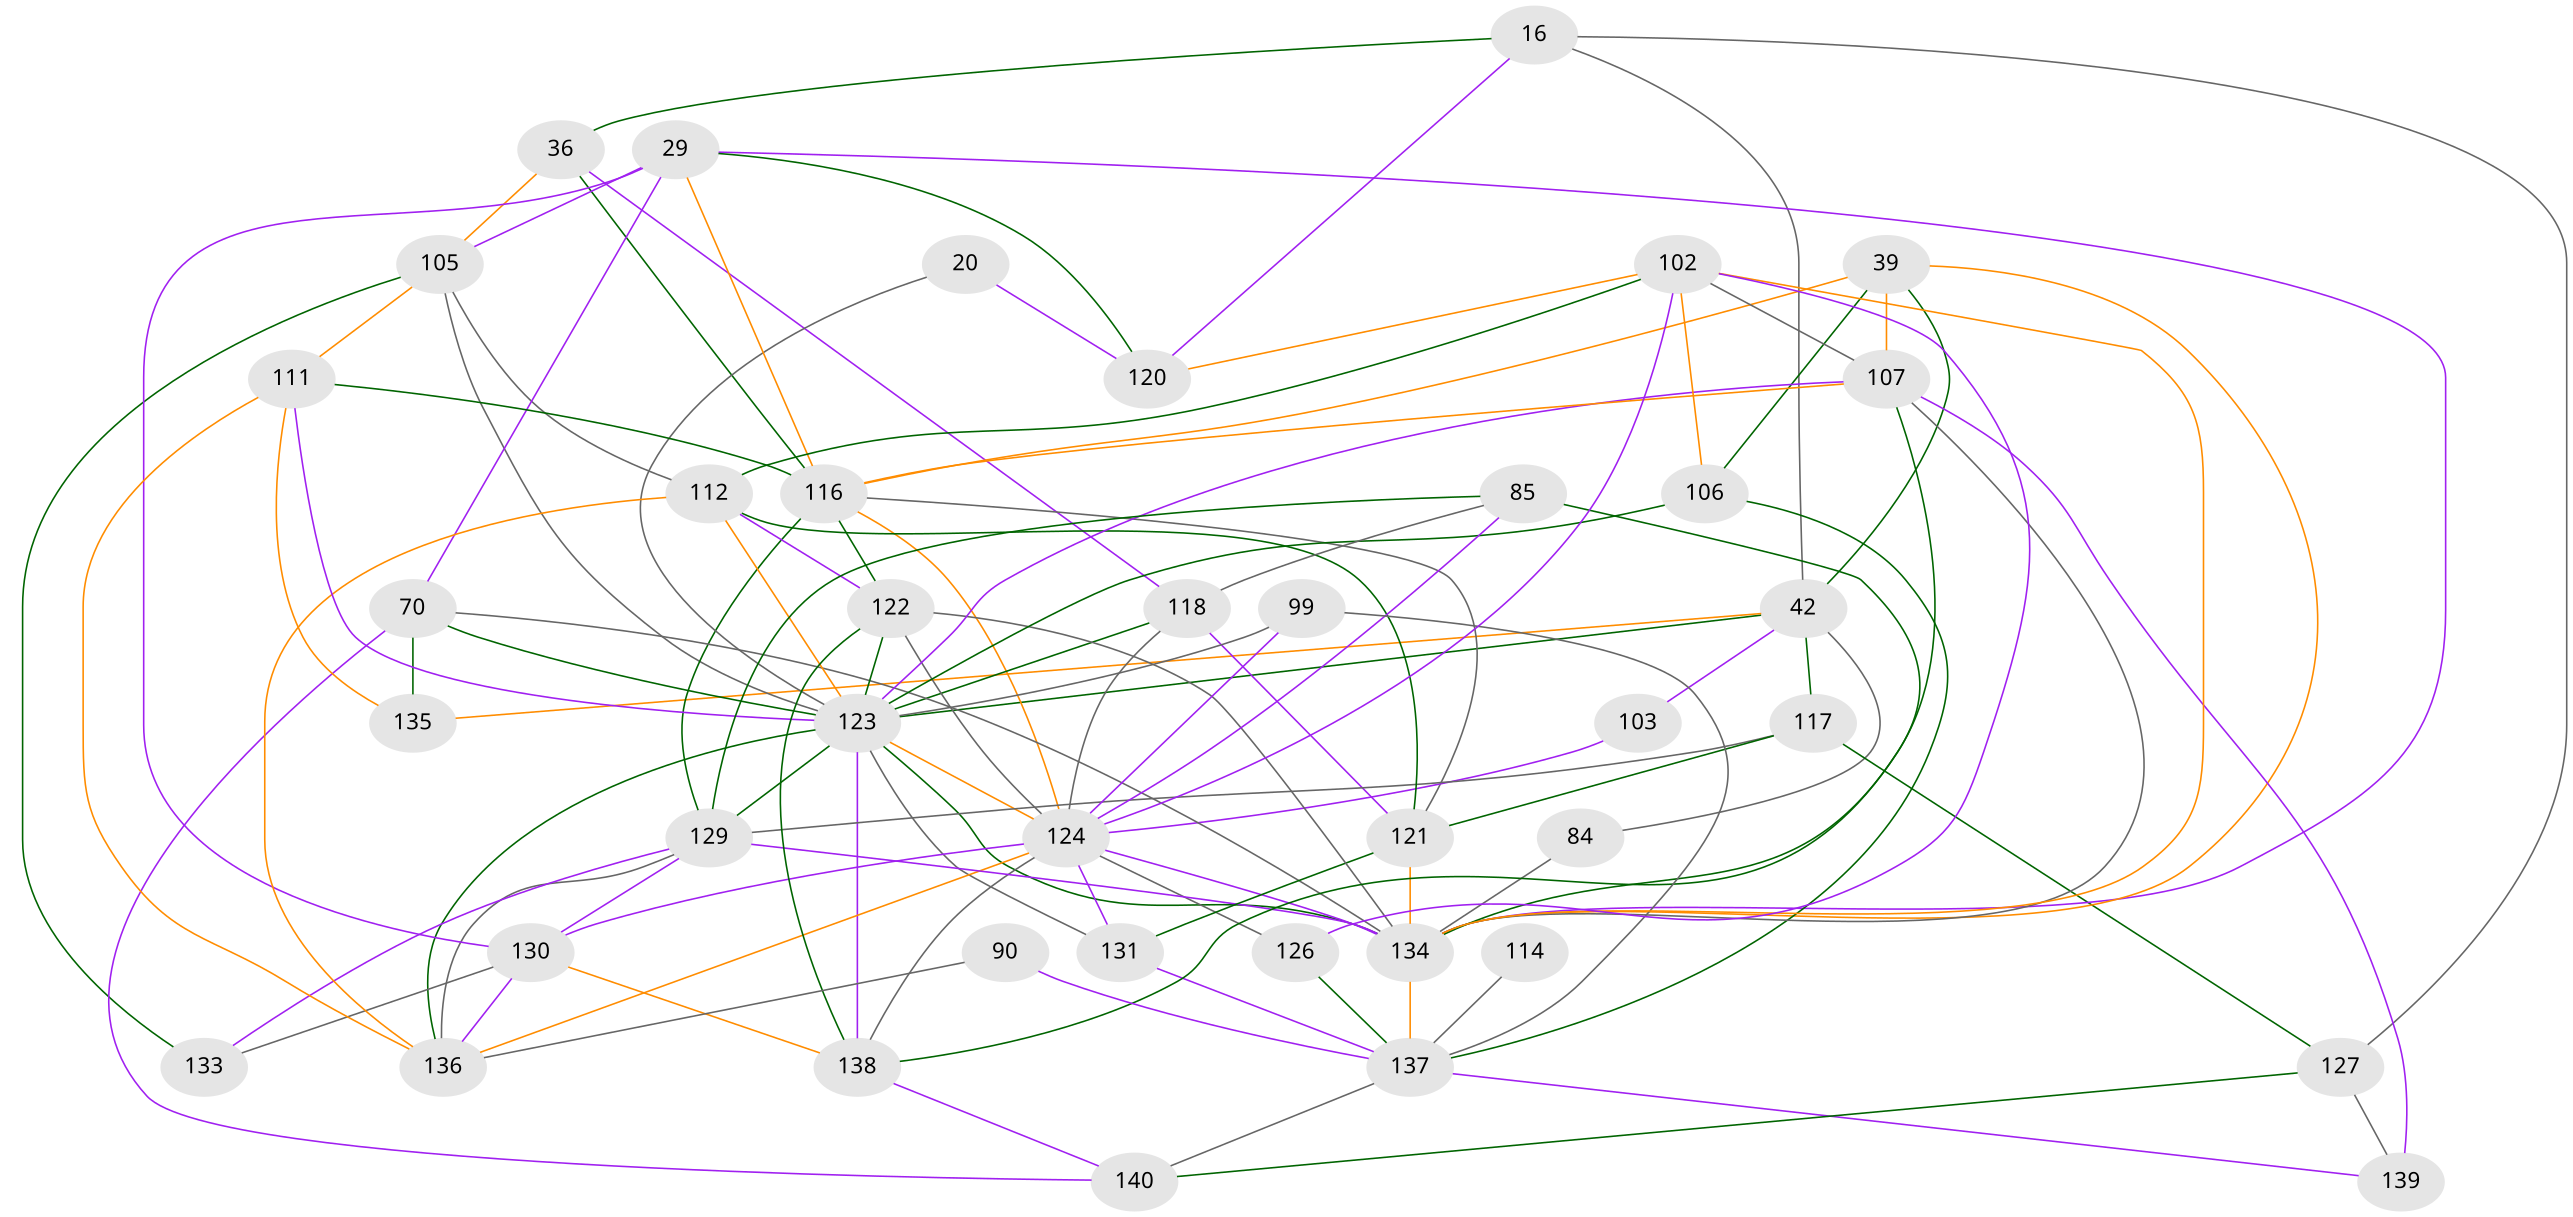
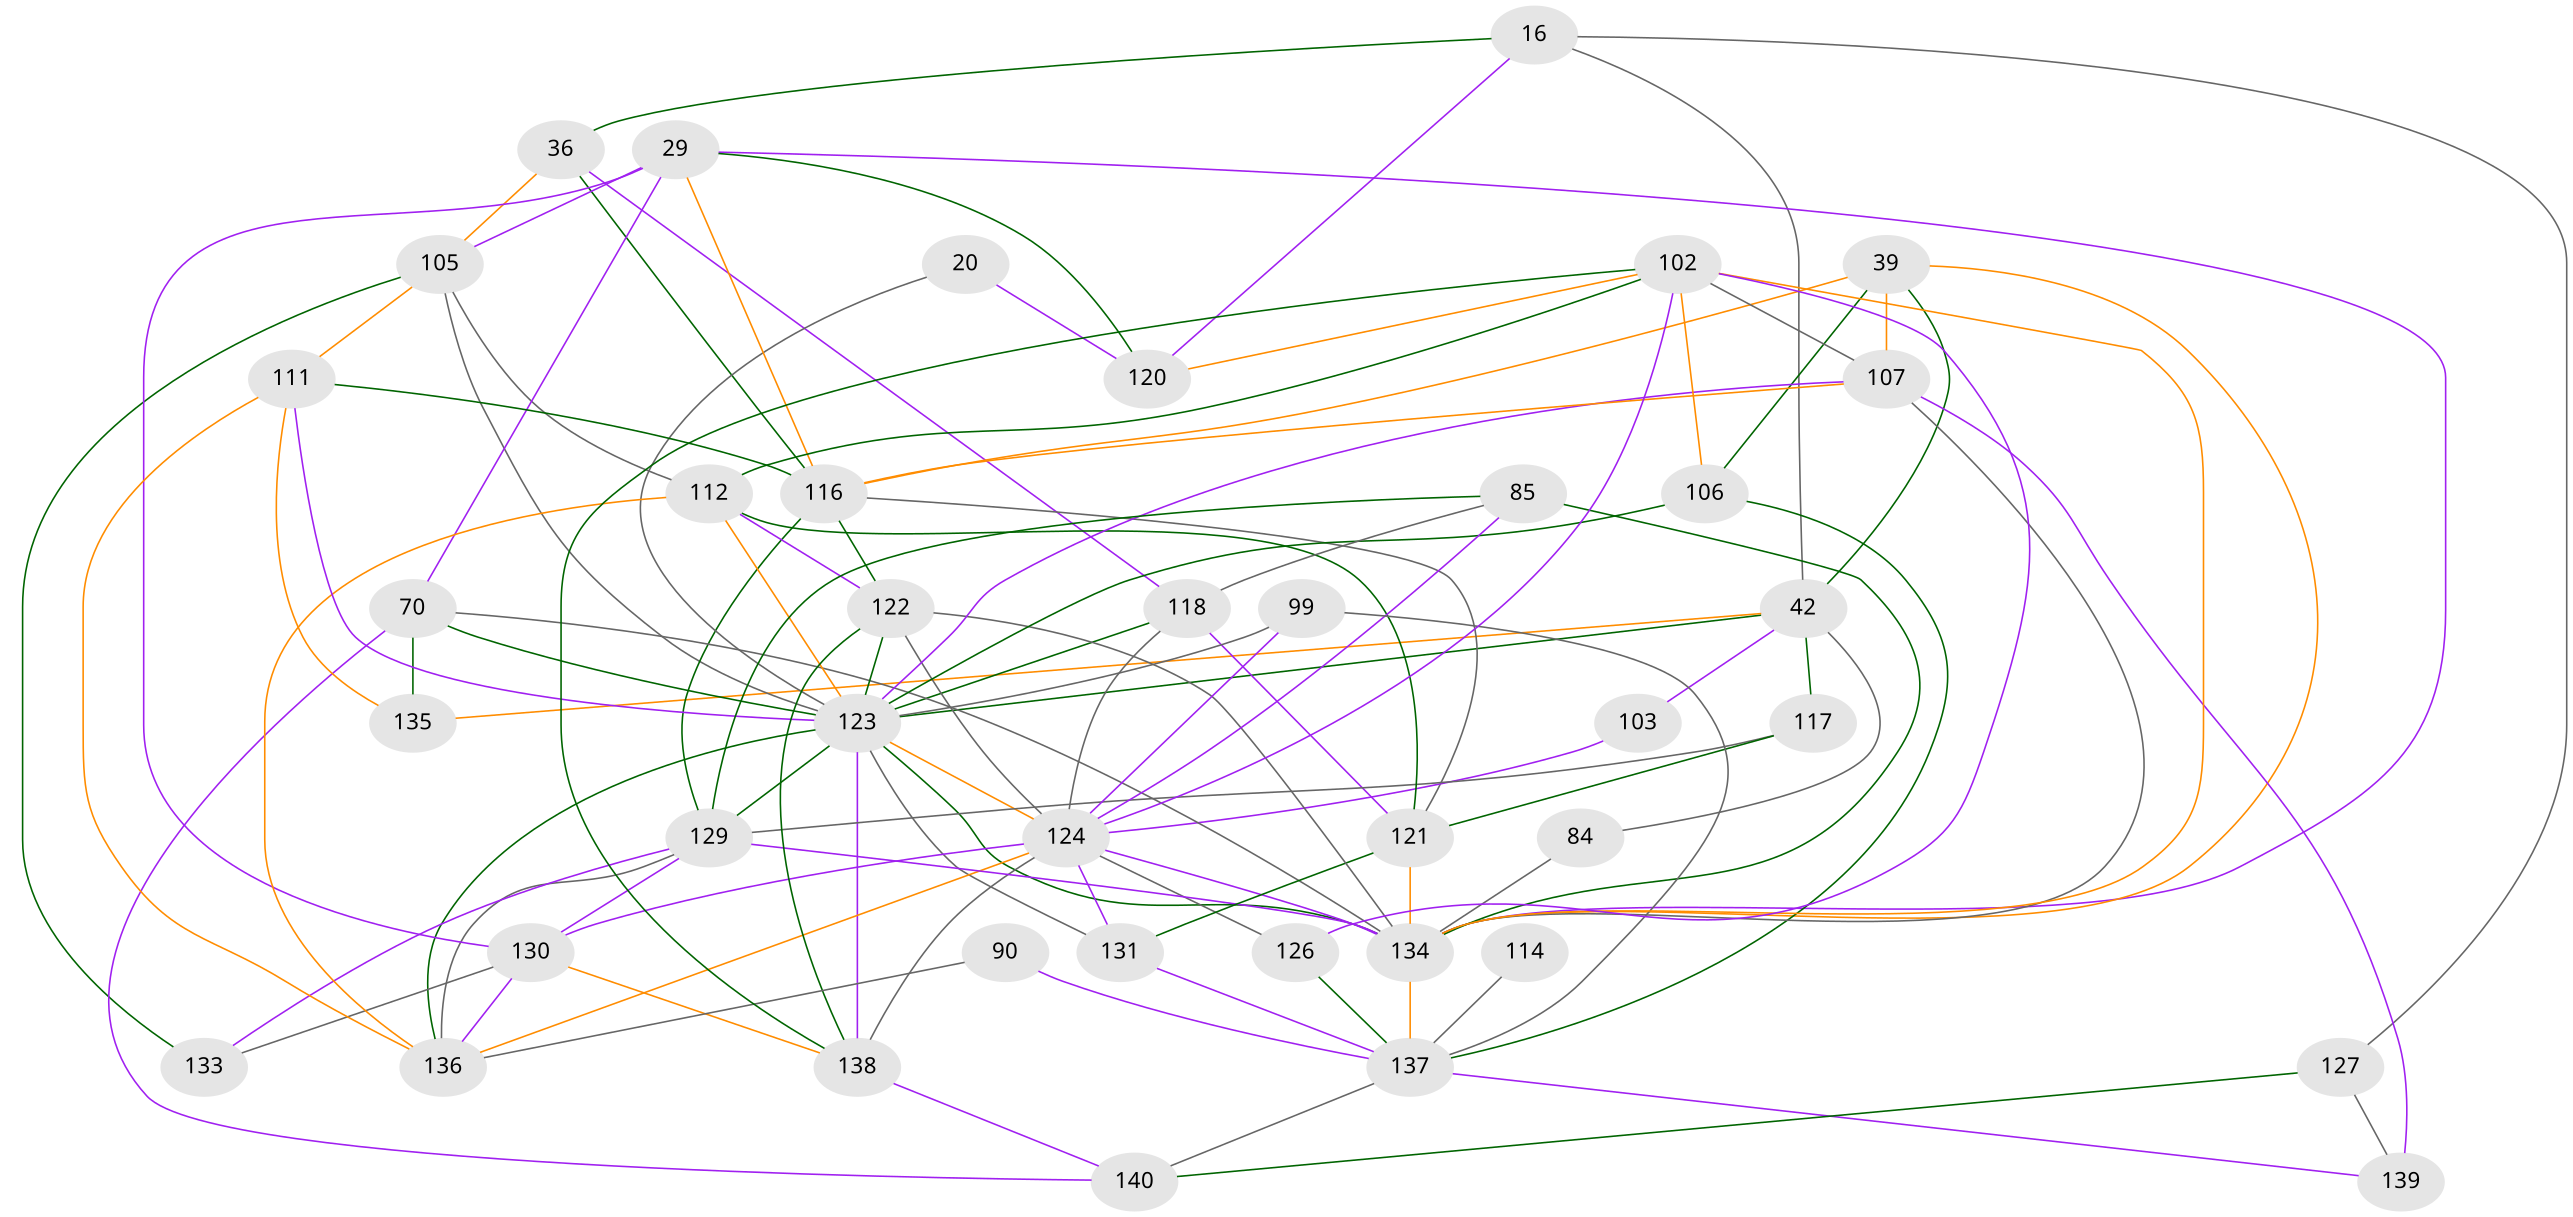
edge "116" -- "124": removed
edge "117" -- "127": removed
edge "107" -- "138": now "102" -- "138"
